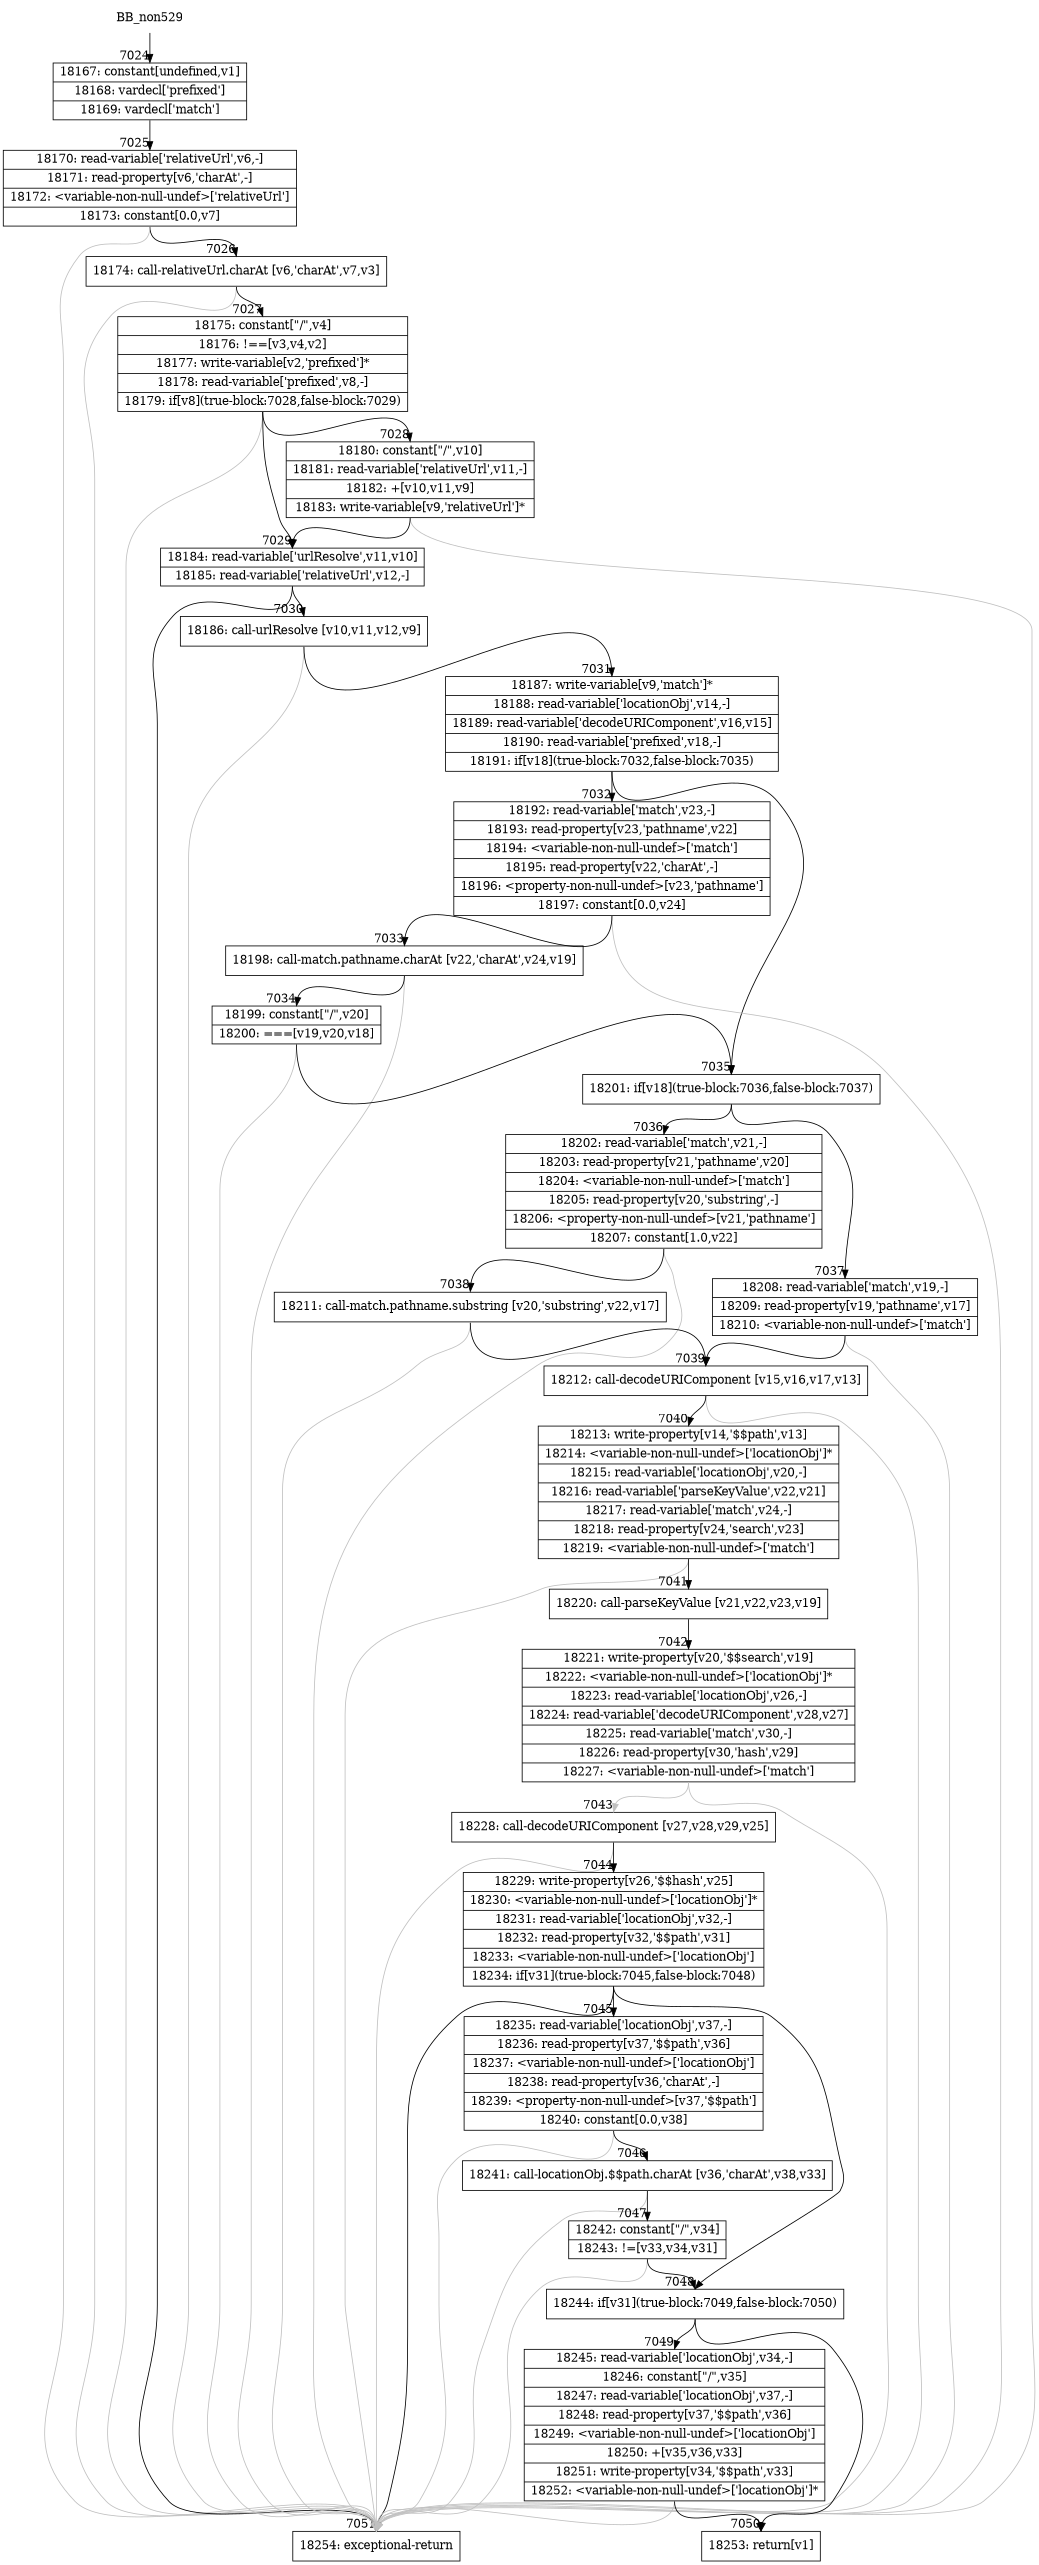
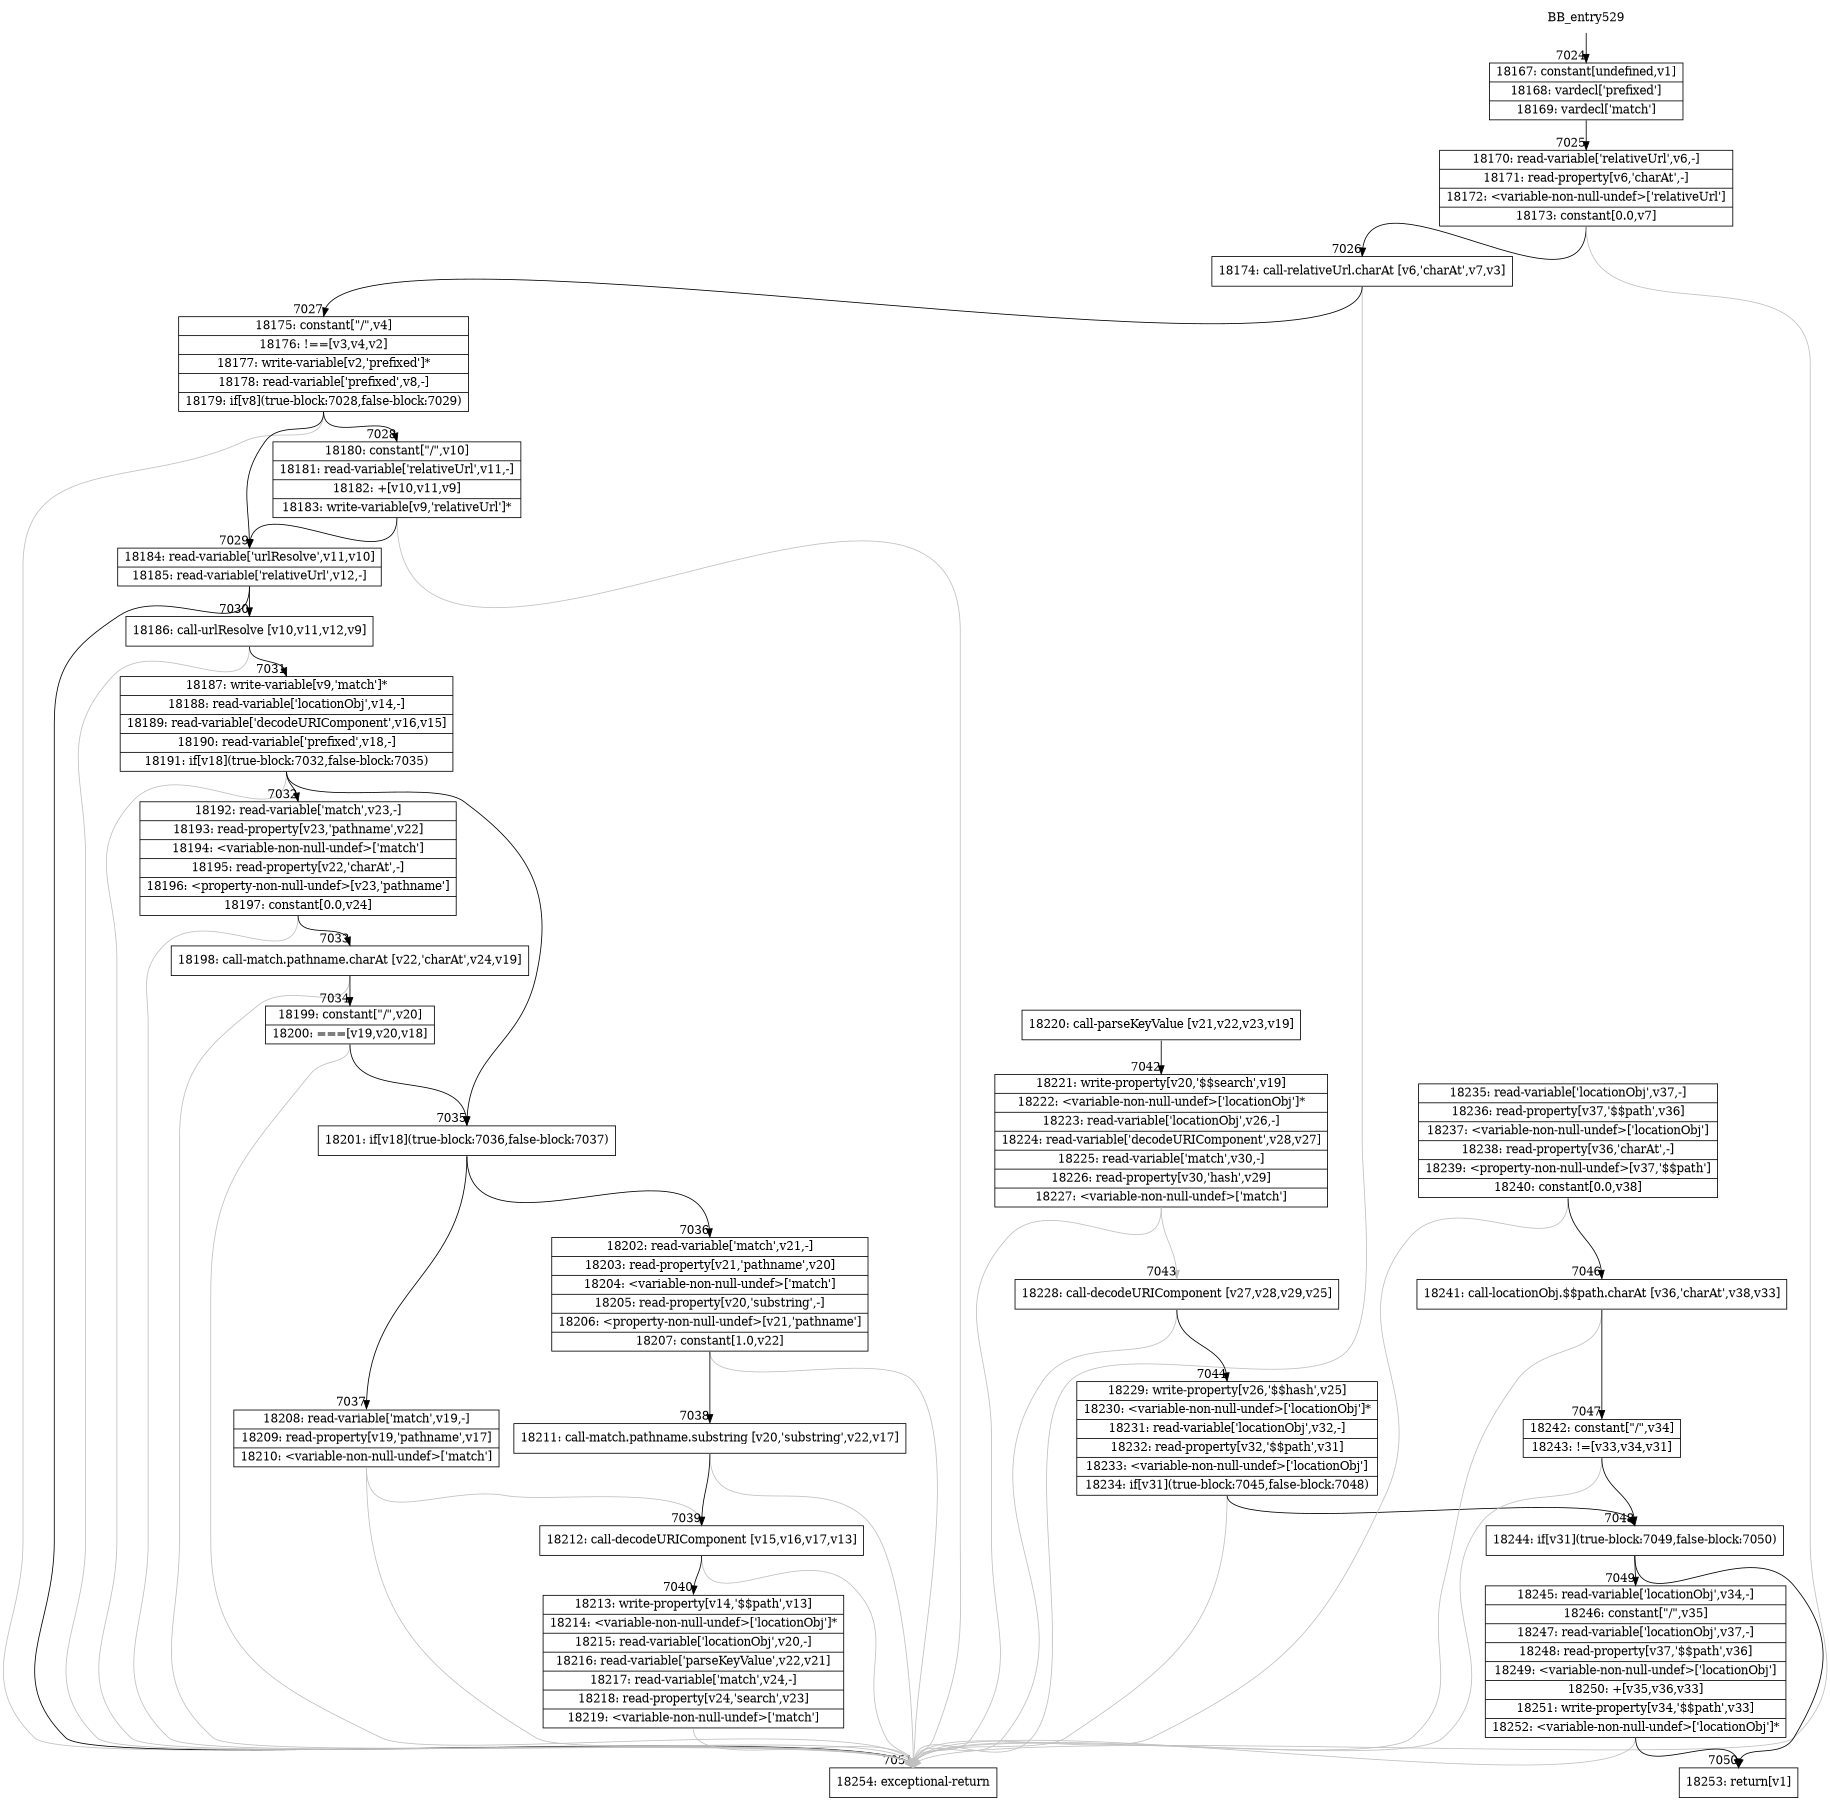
node "BB_non529": label "BB_non529" -> "BB_entry529"
edge "18208: read-variable['match',v19,-]" -> "18212: call-decodeURIComponent [v15,v16,v17,v13]": color black -> gray
edge "18213: write-property[v14,'$$path',v13]" -> "18220: call-parseKeyValue [v21,v22,v23,v19]": removed
edge "18187: write-variable[v9,'match']*" -> "18254: exceptional-return": added
edge "18229: write-property[v26,'$$hash',v25]" -> "18235: read-variable['locationObj',v37,-]": removed
edge "18229: write-property[v26,'$$hash',v25]" -> "18254: exceptional-return": color black -> gray
